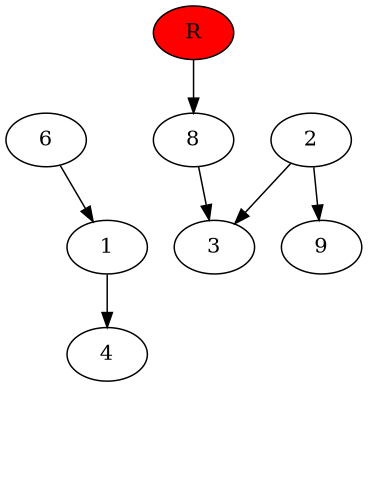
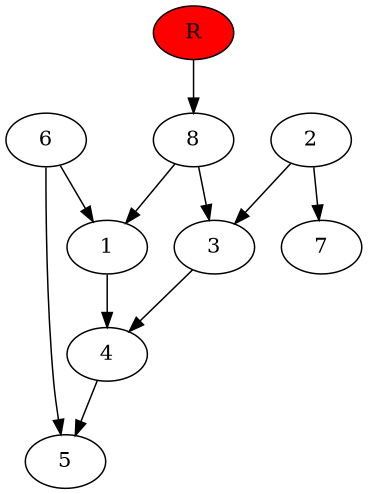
edge "8" -> "1": added
node "9": label "9" -> "7"
edge "3" -> "4": added
node "5": added
